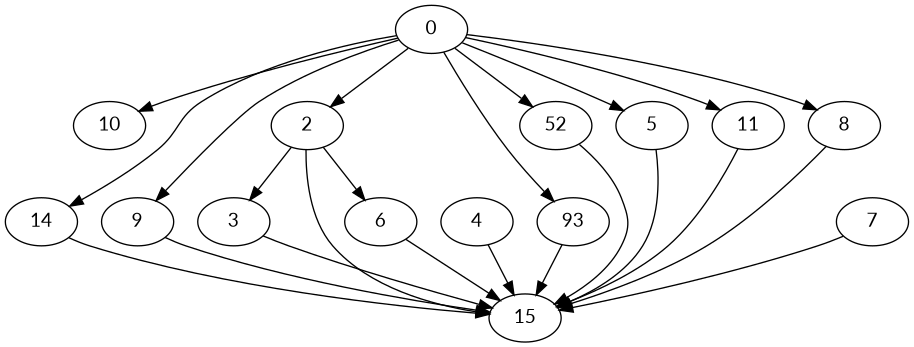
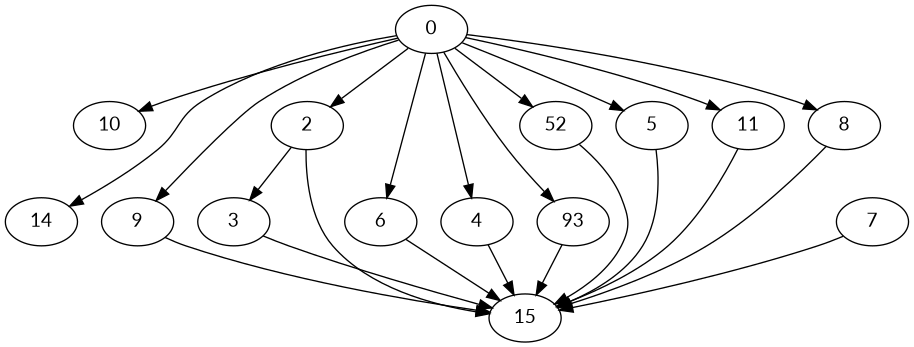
edge "0" -> "4": added
edge "2" -> "6": now "0" -> "6"
edge "14" -> "15": removed
